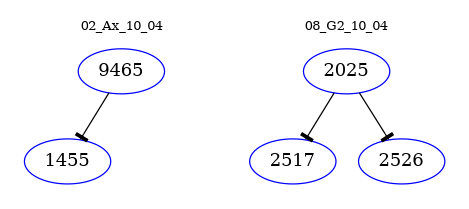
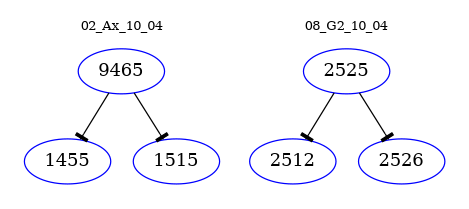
node "2025": label "2025" -> "2525"
node "1515": added
node "2517": label "2517" -> "2512"
